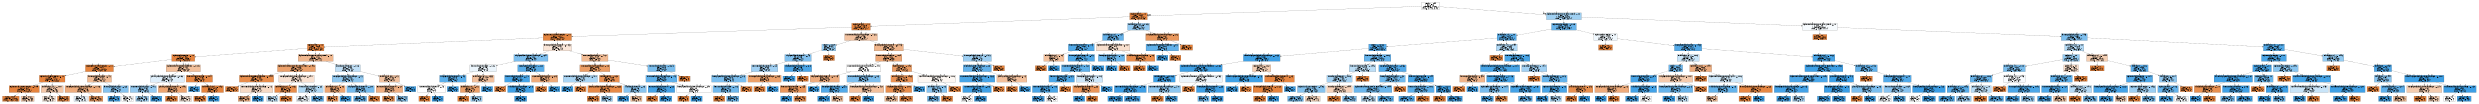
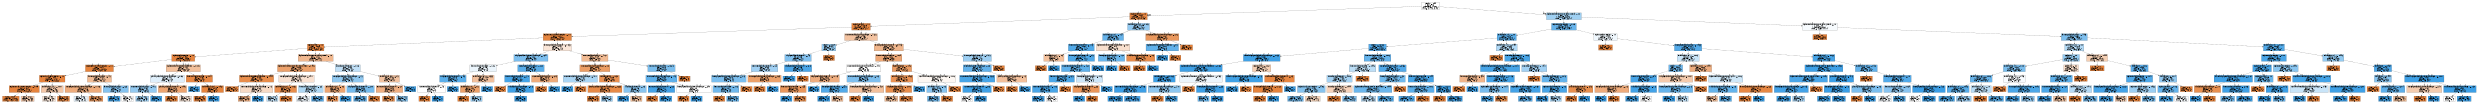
node "gini = 0.0 samples = 13 value = [13, 0]": added
node "gini = 0.239 samples = 36 value = [5, 31]": added
node "gini = 0.0 samples = 6 value = [0, 6]": fillcolor #e5813966 -> #399de5ff
